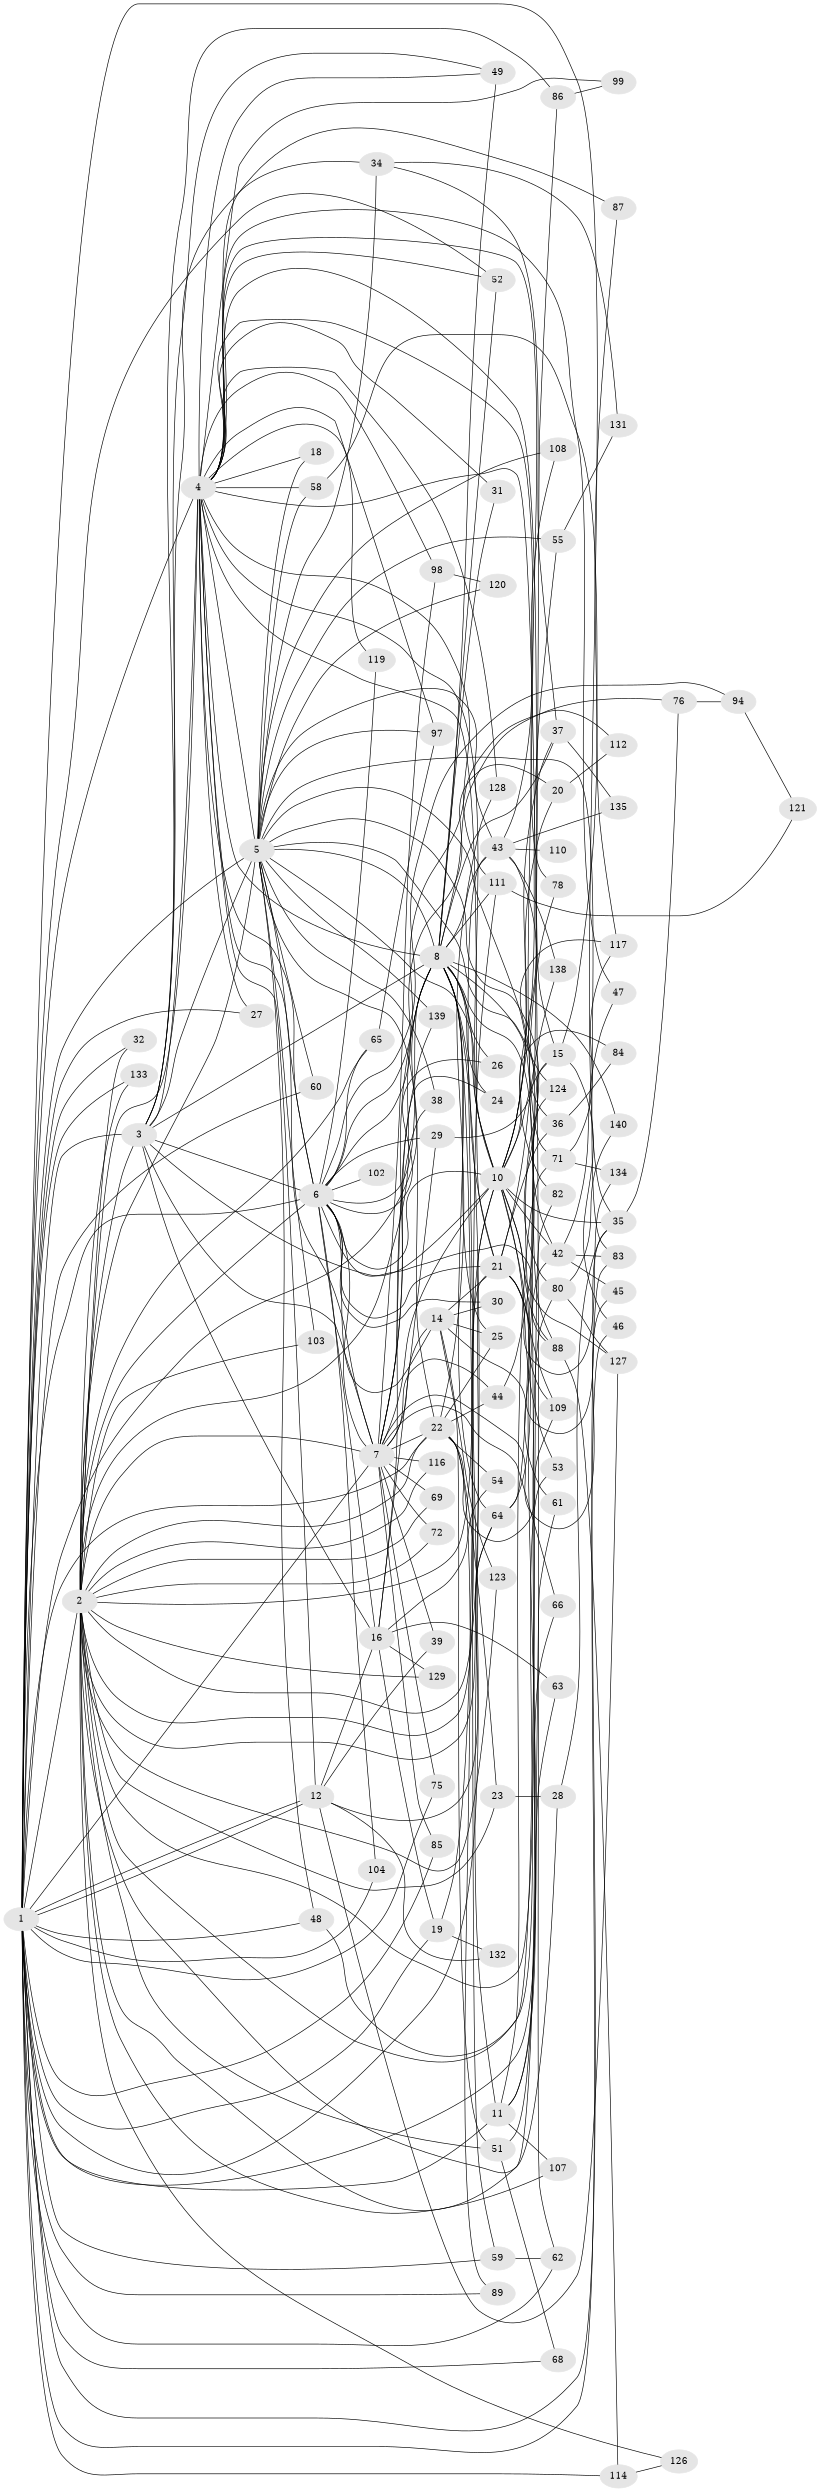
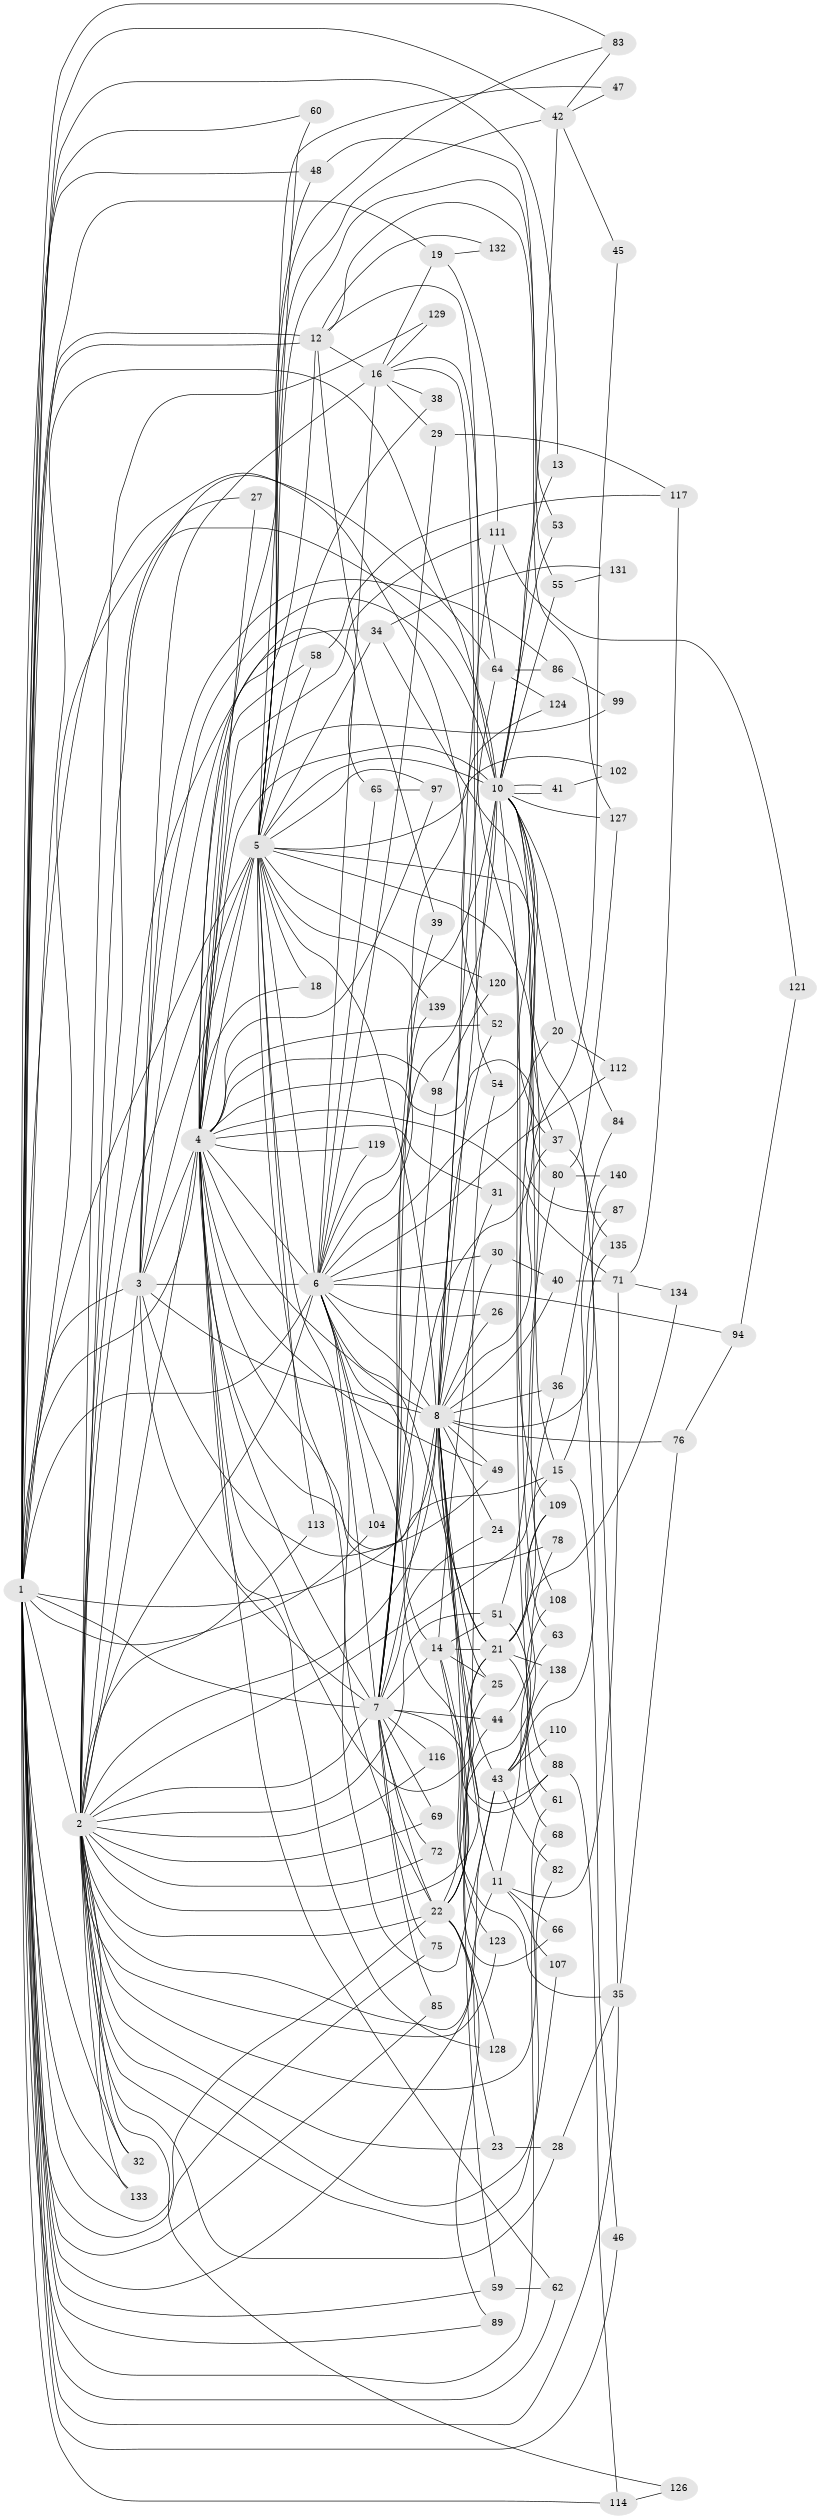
node "13": added
node "41": added
node "40": added
node "103": label "103" -> "113"
